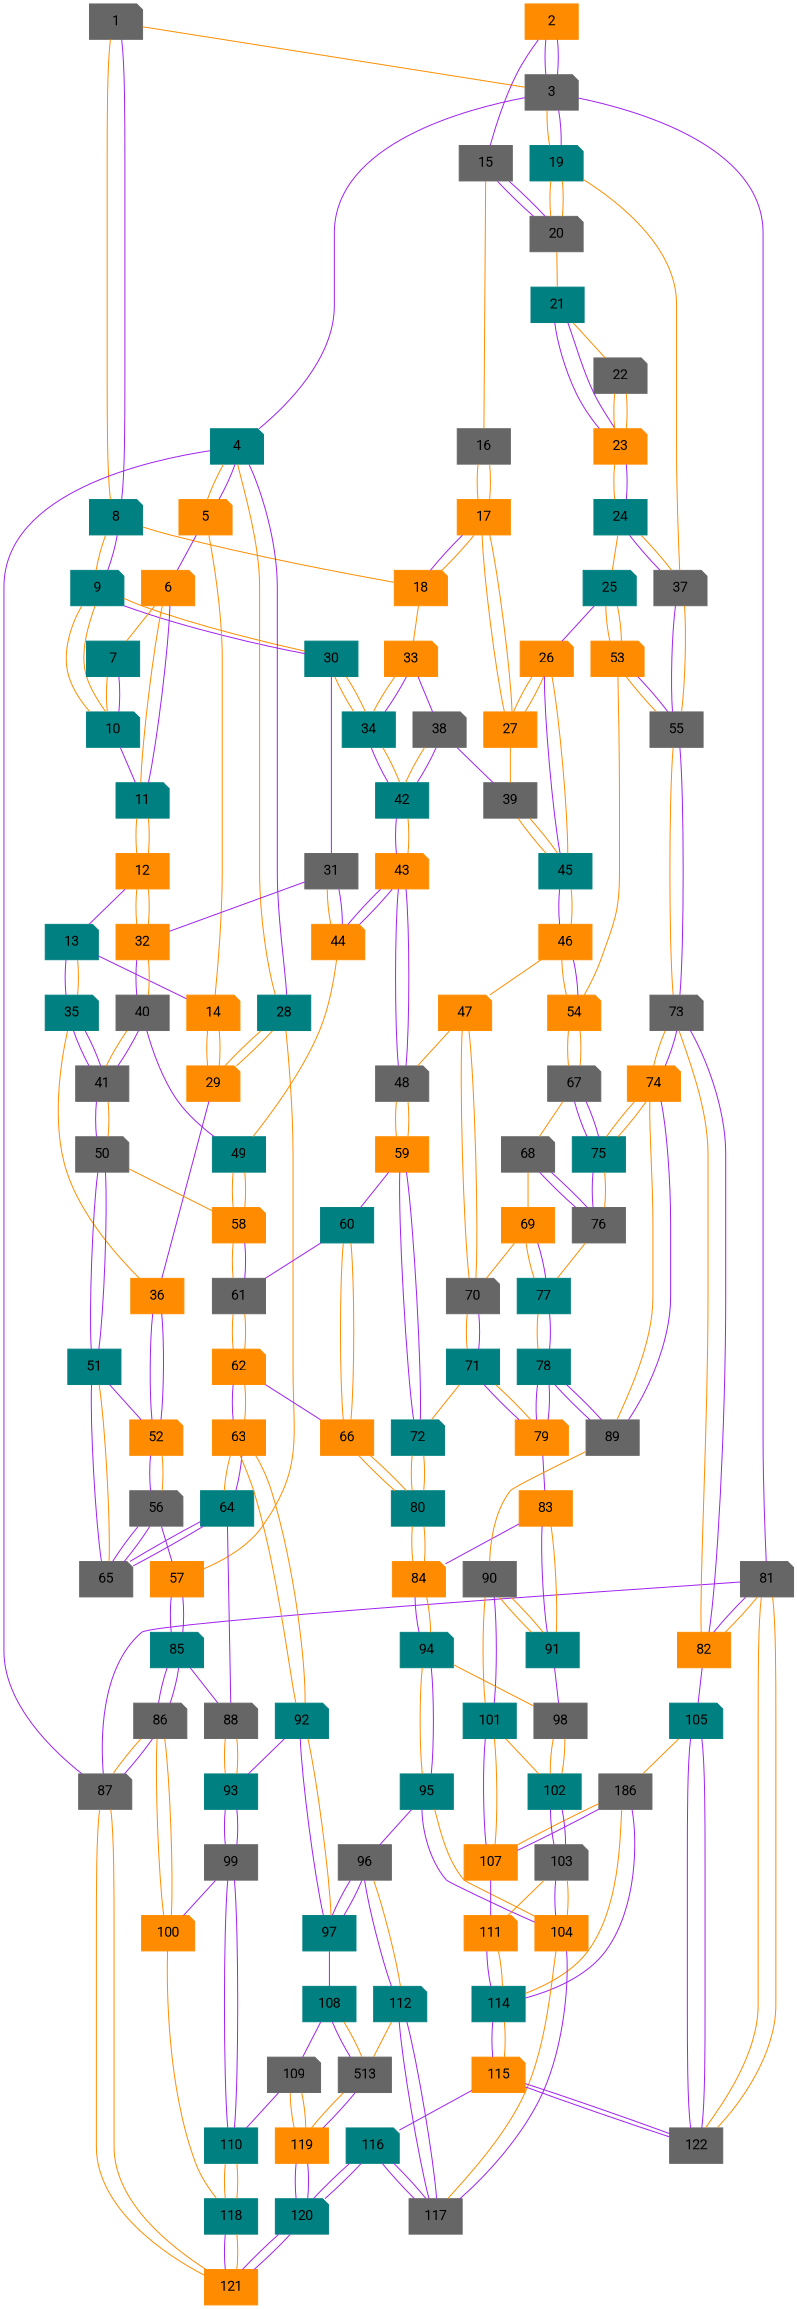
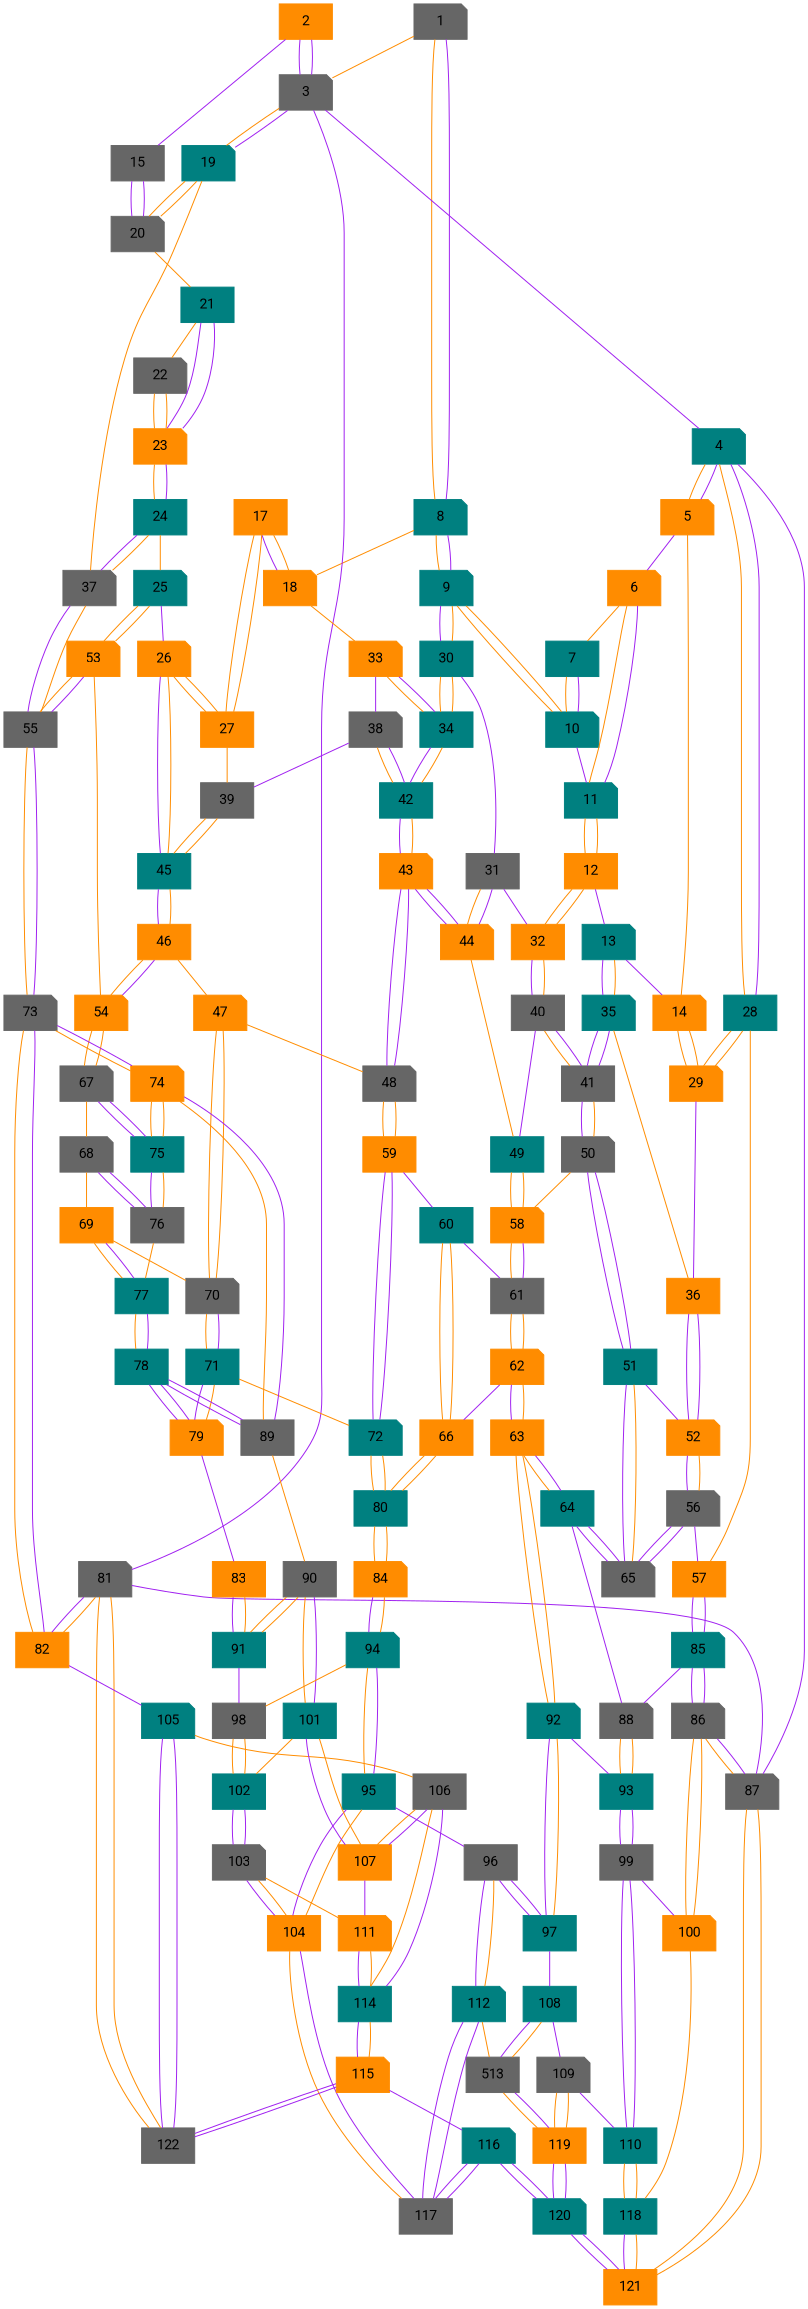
node "16": removed
edge "83" -- "84": removed
node "186": label "186" -> "106"
